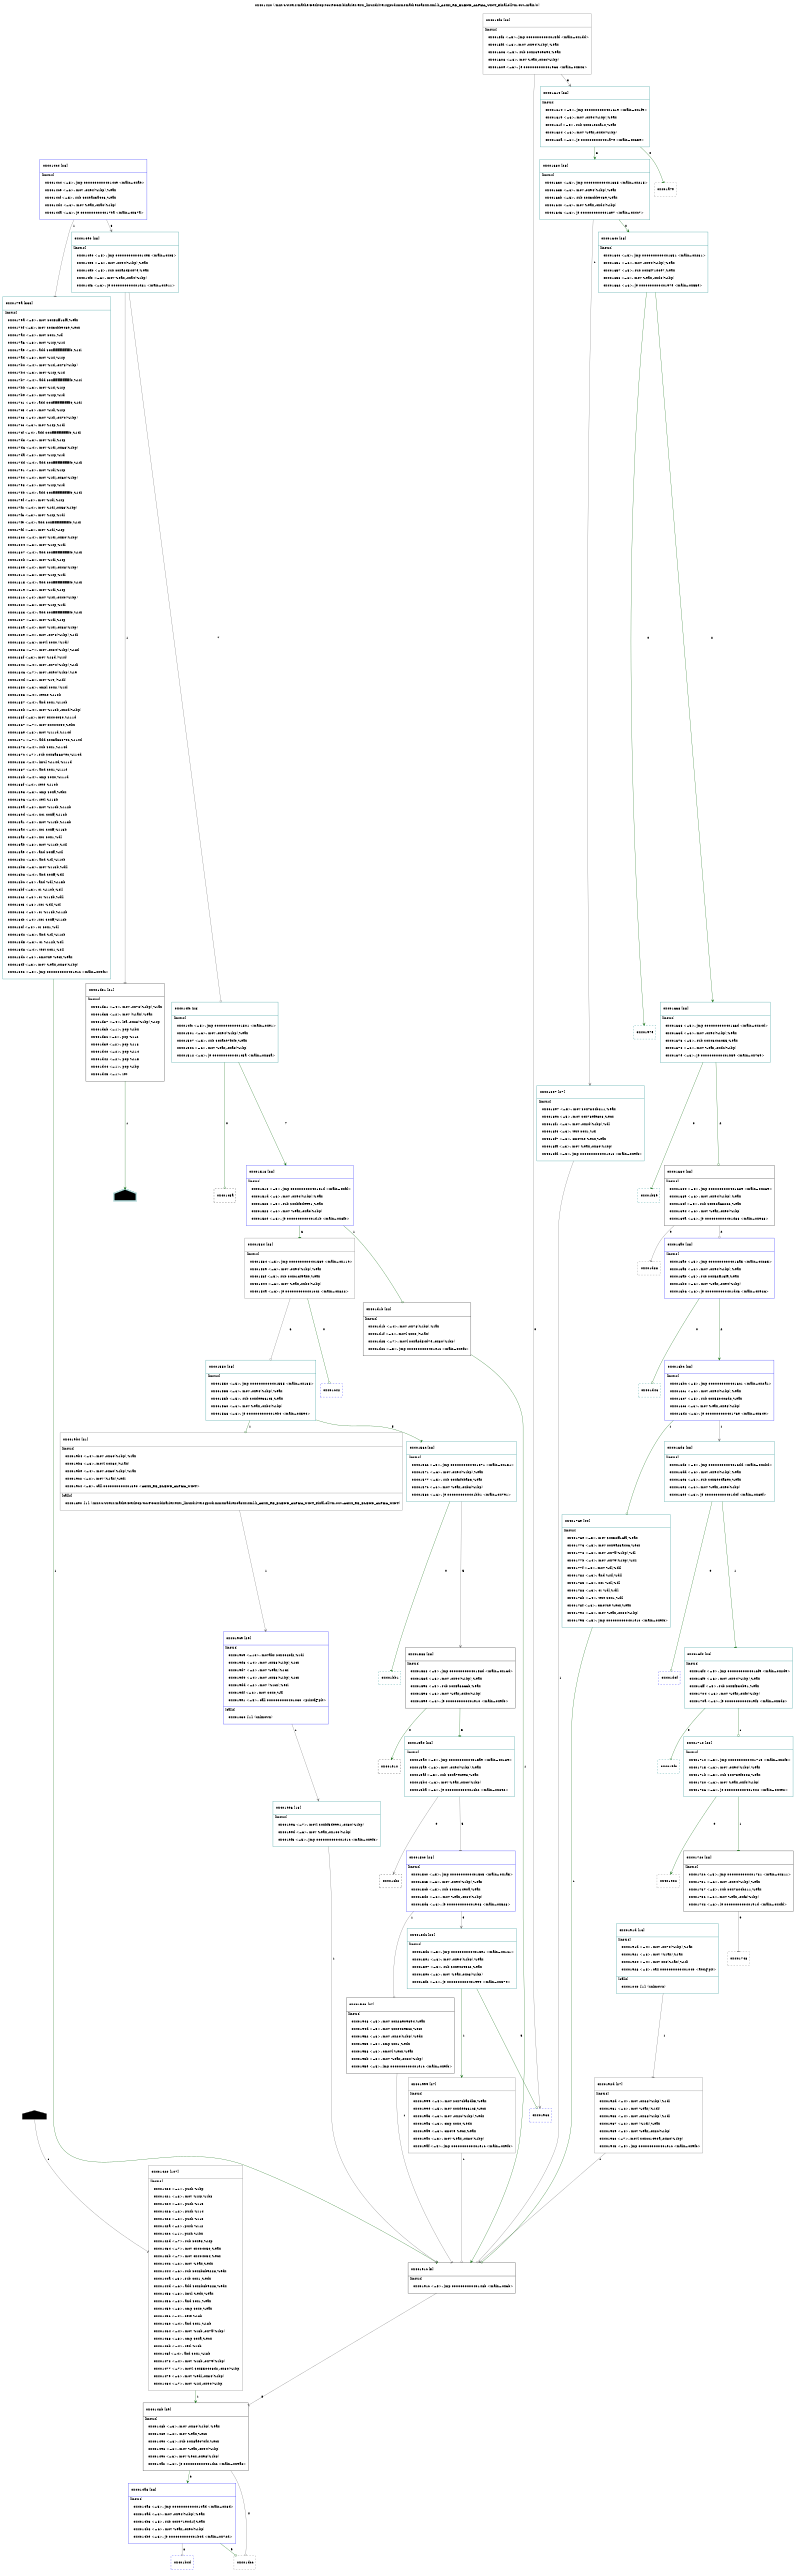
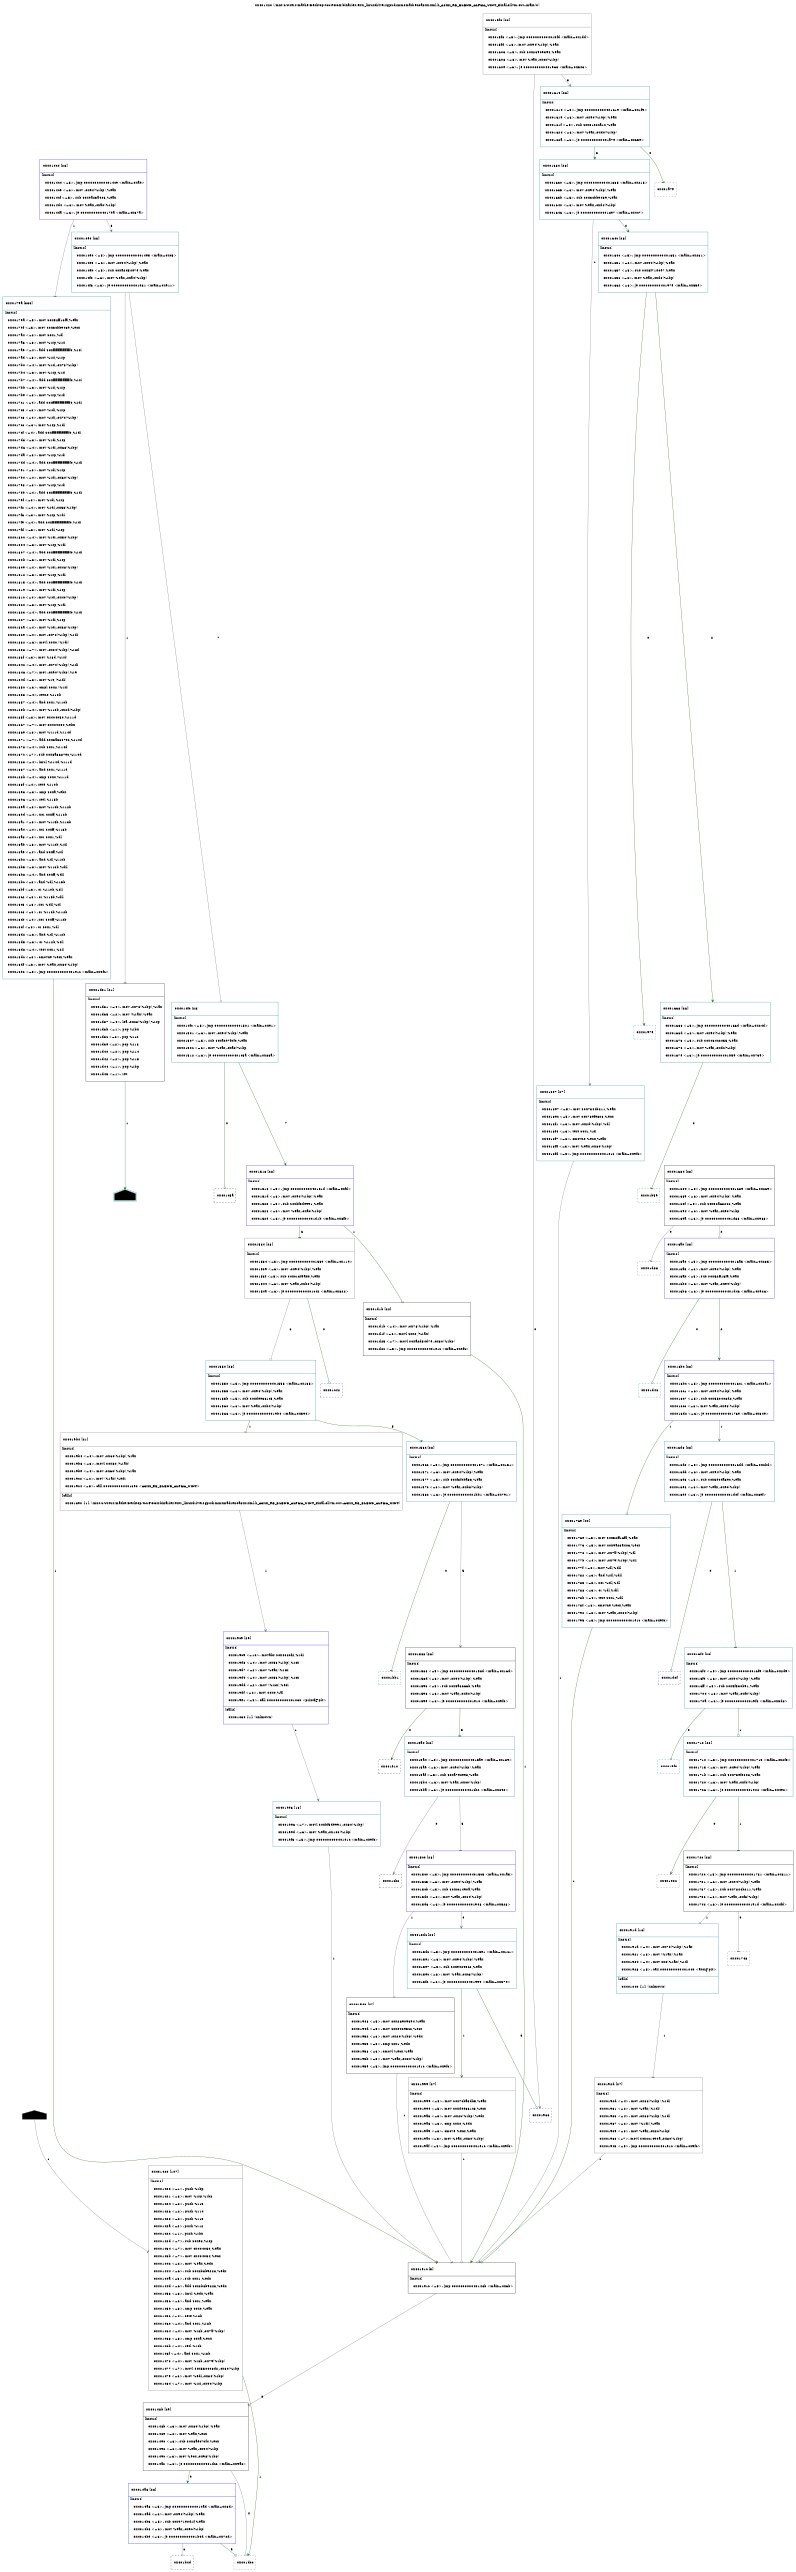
edge "0x401668 [28]" -> "0x401684 [28]": removed, label "2"
edge "0x40172c [28]" -> "0x40191d [16]": added, label "1"
edge "0x401420 [107]" -> "0x40148b [29]": now "0x401420 [107]" -> "0x401dcc"
